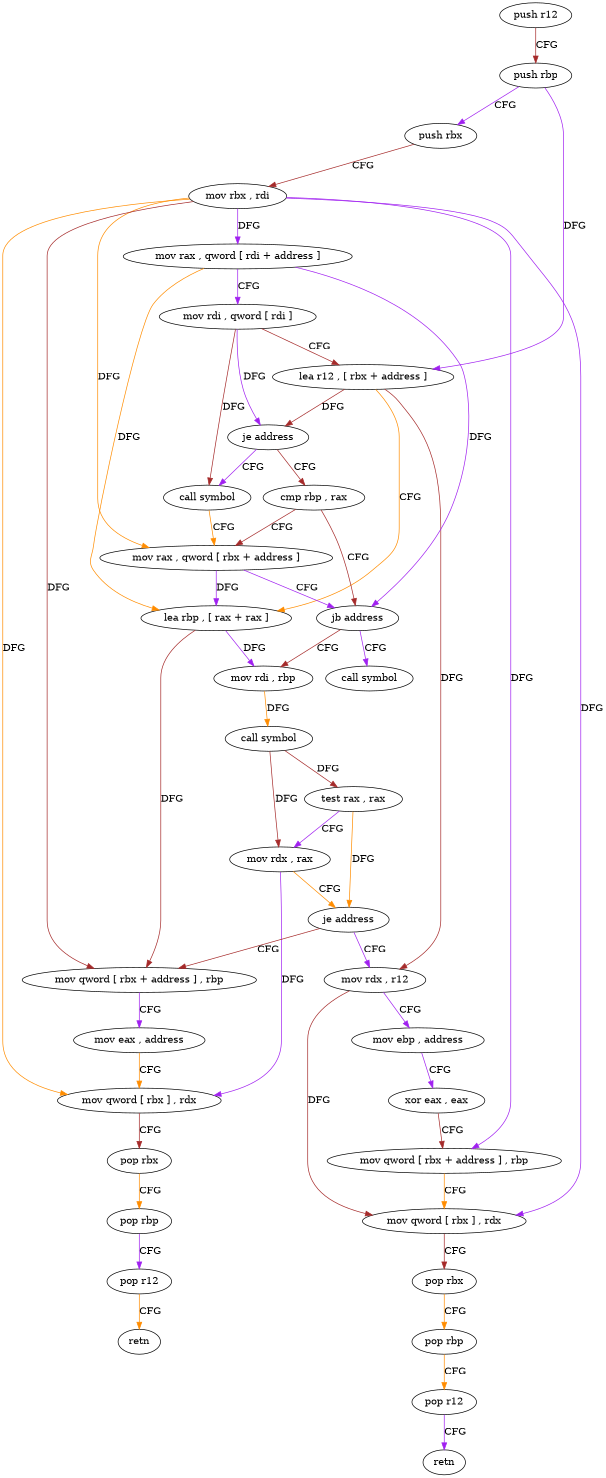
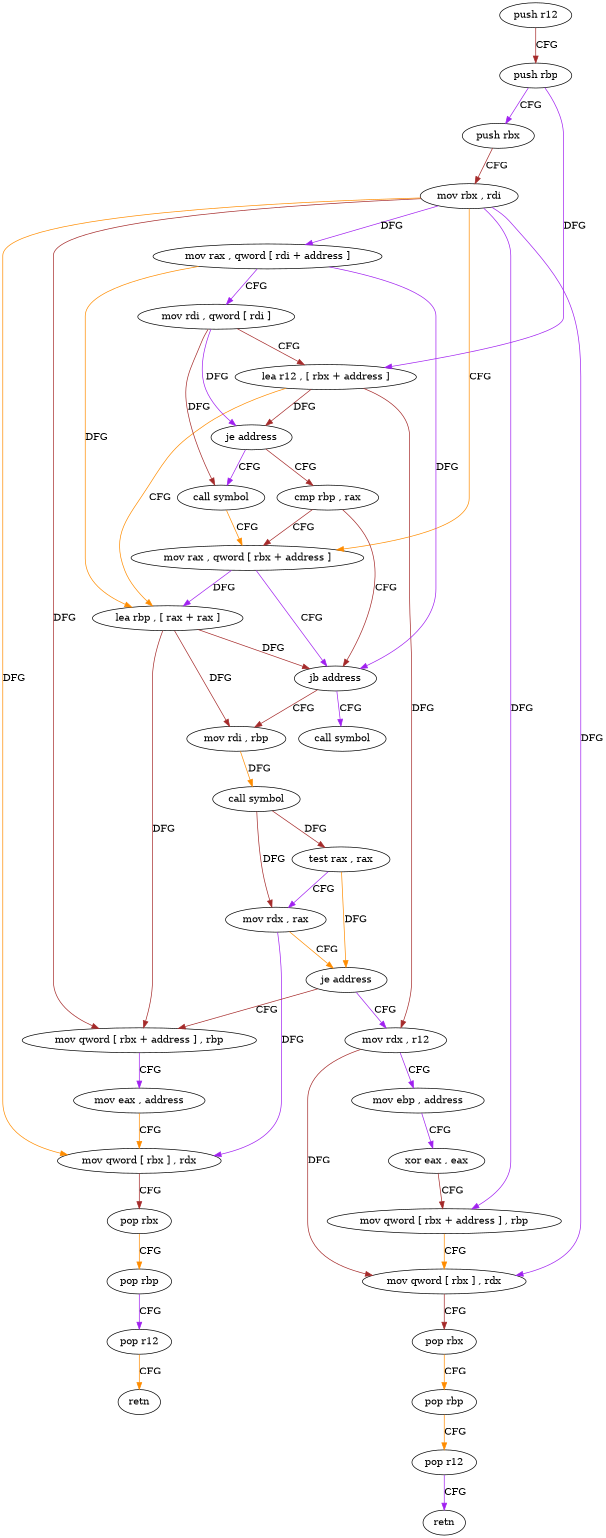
edge "mov rbx , rdi" -> "mov rax , qword [ rbx + address ]": label "DFG" -> "CFG"
edge "lea rbp , [ rax + rax ]" -> "mov rdi , rbp": color purple -> brown
edge "lea rbp , [ rax + rax ]" -> "jb address": added, label "DFG"
